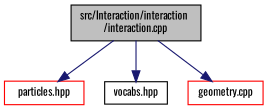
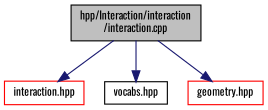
node "src/Interaction/interaction /interaction.cpp": label "src/Interaction/interaction /interaction.cpp" -> "hpp/Interaction/interaction /interaction.cpp"
node "particles.hpp": label "particles.hpp" -> "interaction.hpp"
node "geometry.cpp": label "geometry.cpp" -> "geometry.hpp"
